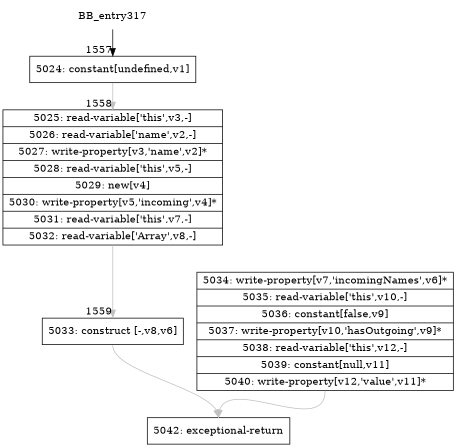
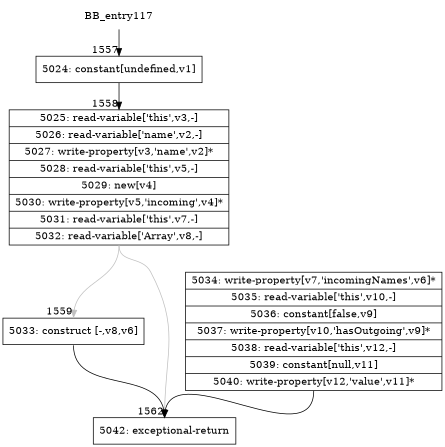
node "BB_entry317": label "BB_entry317" -> "BB_entry117"
edge "5024: constant[undefined,v1]" -> "5025: read-variable['this',v3,-]": color gray -> black
edge "5025: read-variable['this',v3,-]" -> "5042: exceptional-return": added
edge "5033: construct [-,v8,v6]" -> "5042: exceptional-return": color gray -> black
edge "5034: write-property[v7,'incomingNames',v6]*" -> "5042: exceptional-return": color gray -> black
